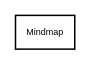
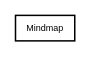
node "Mindmap": size 59x34 -> 59x26
